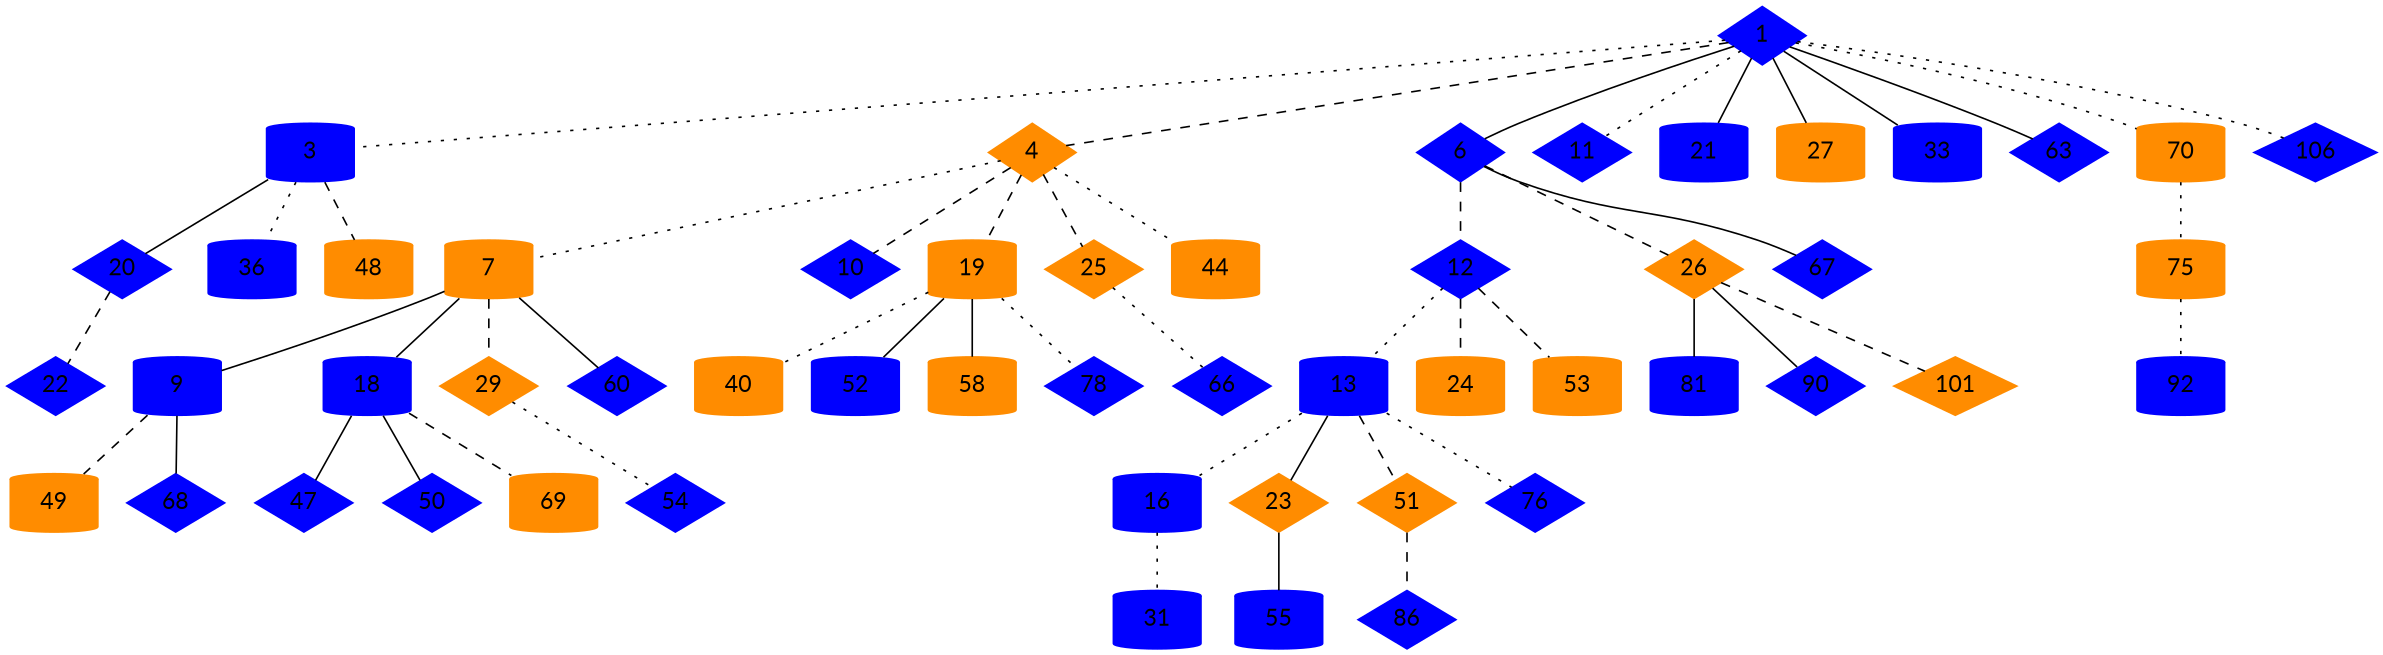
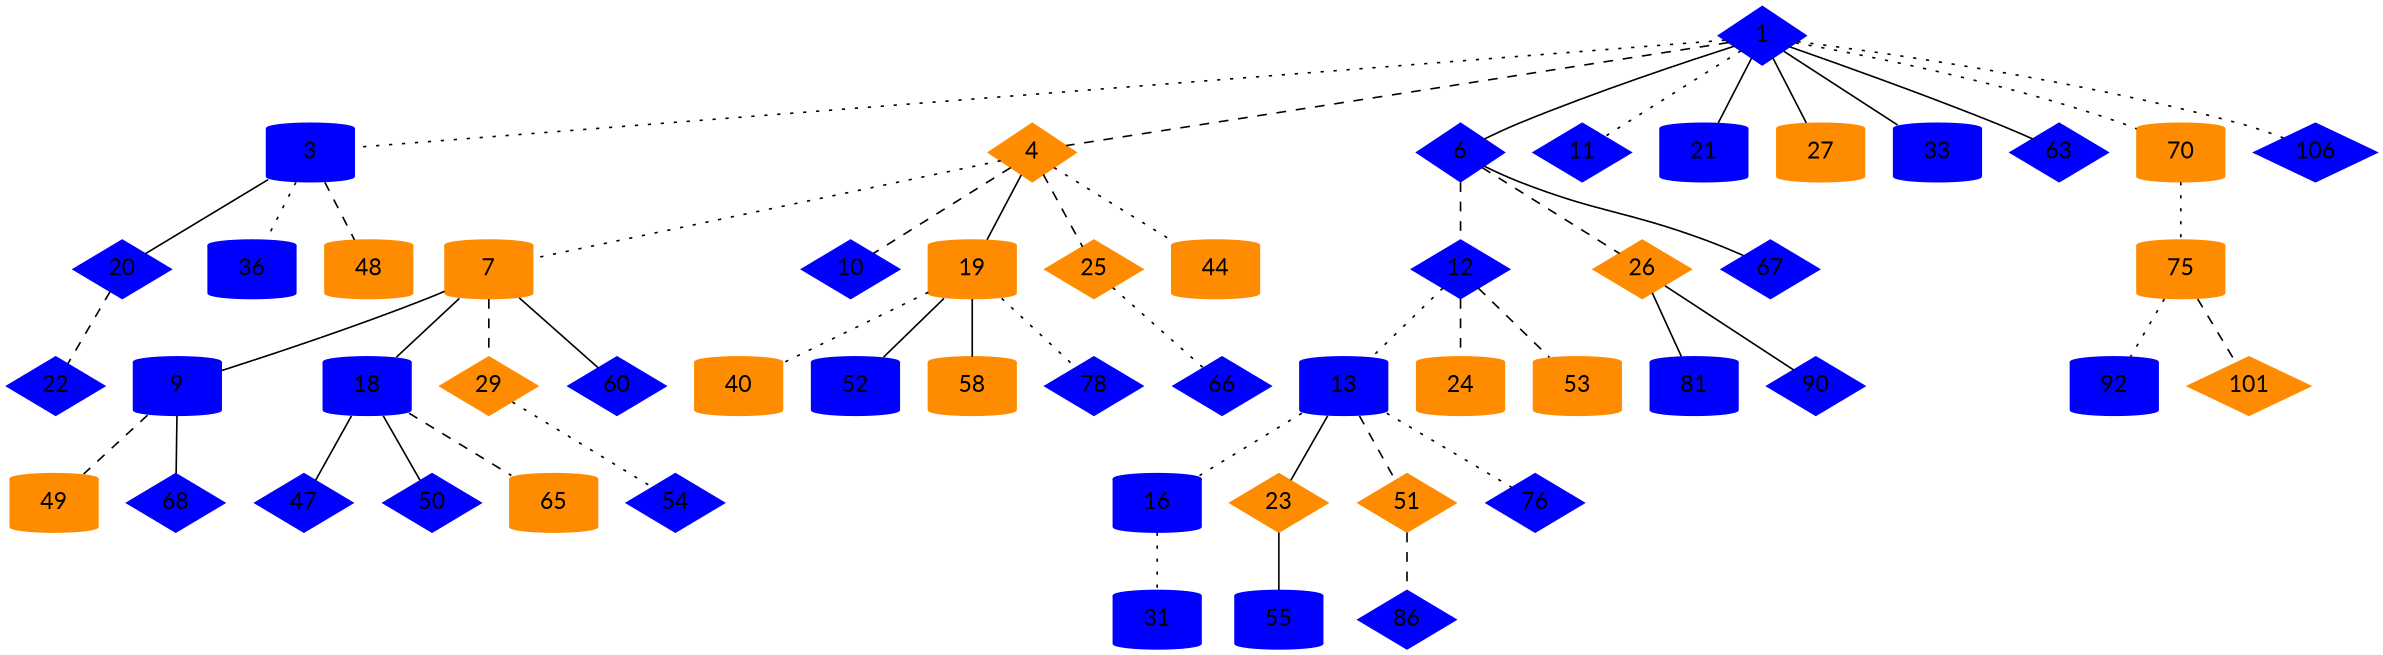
edge "4" -- "19": style dashed -> solid
edge "26" -- "101": now "75" -- "101"
node "69": label "69" -> "65"
